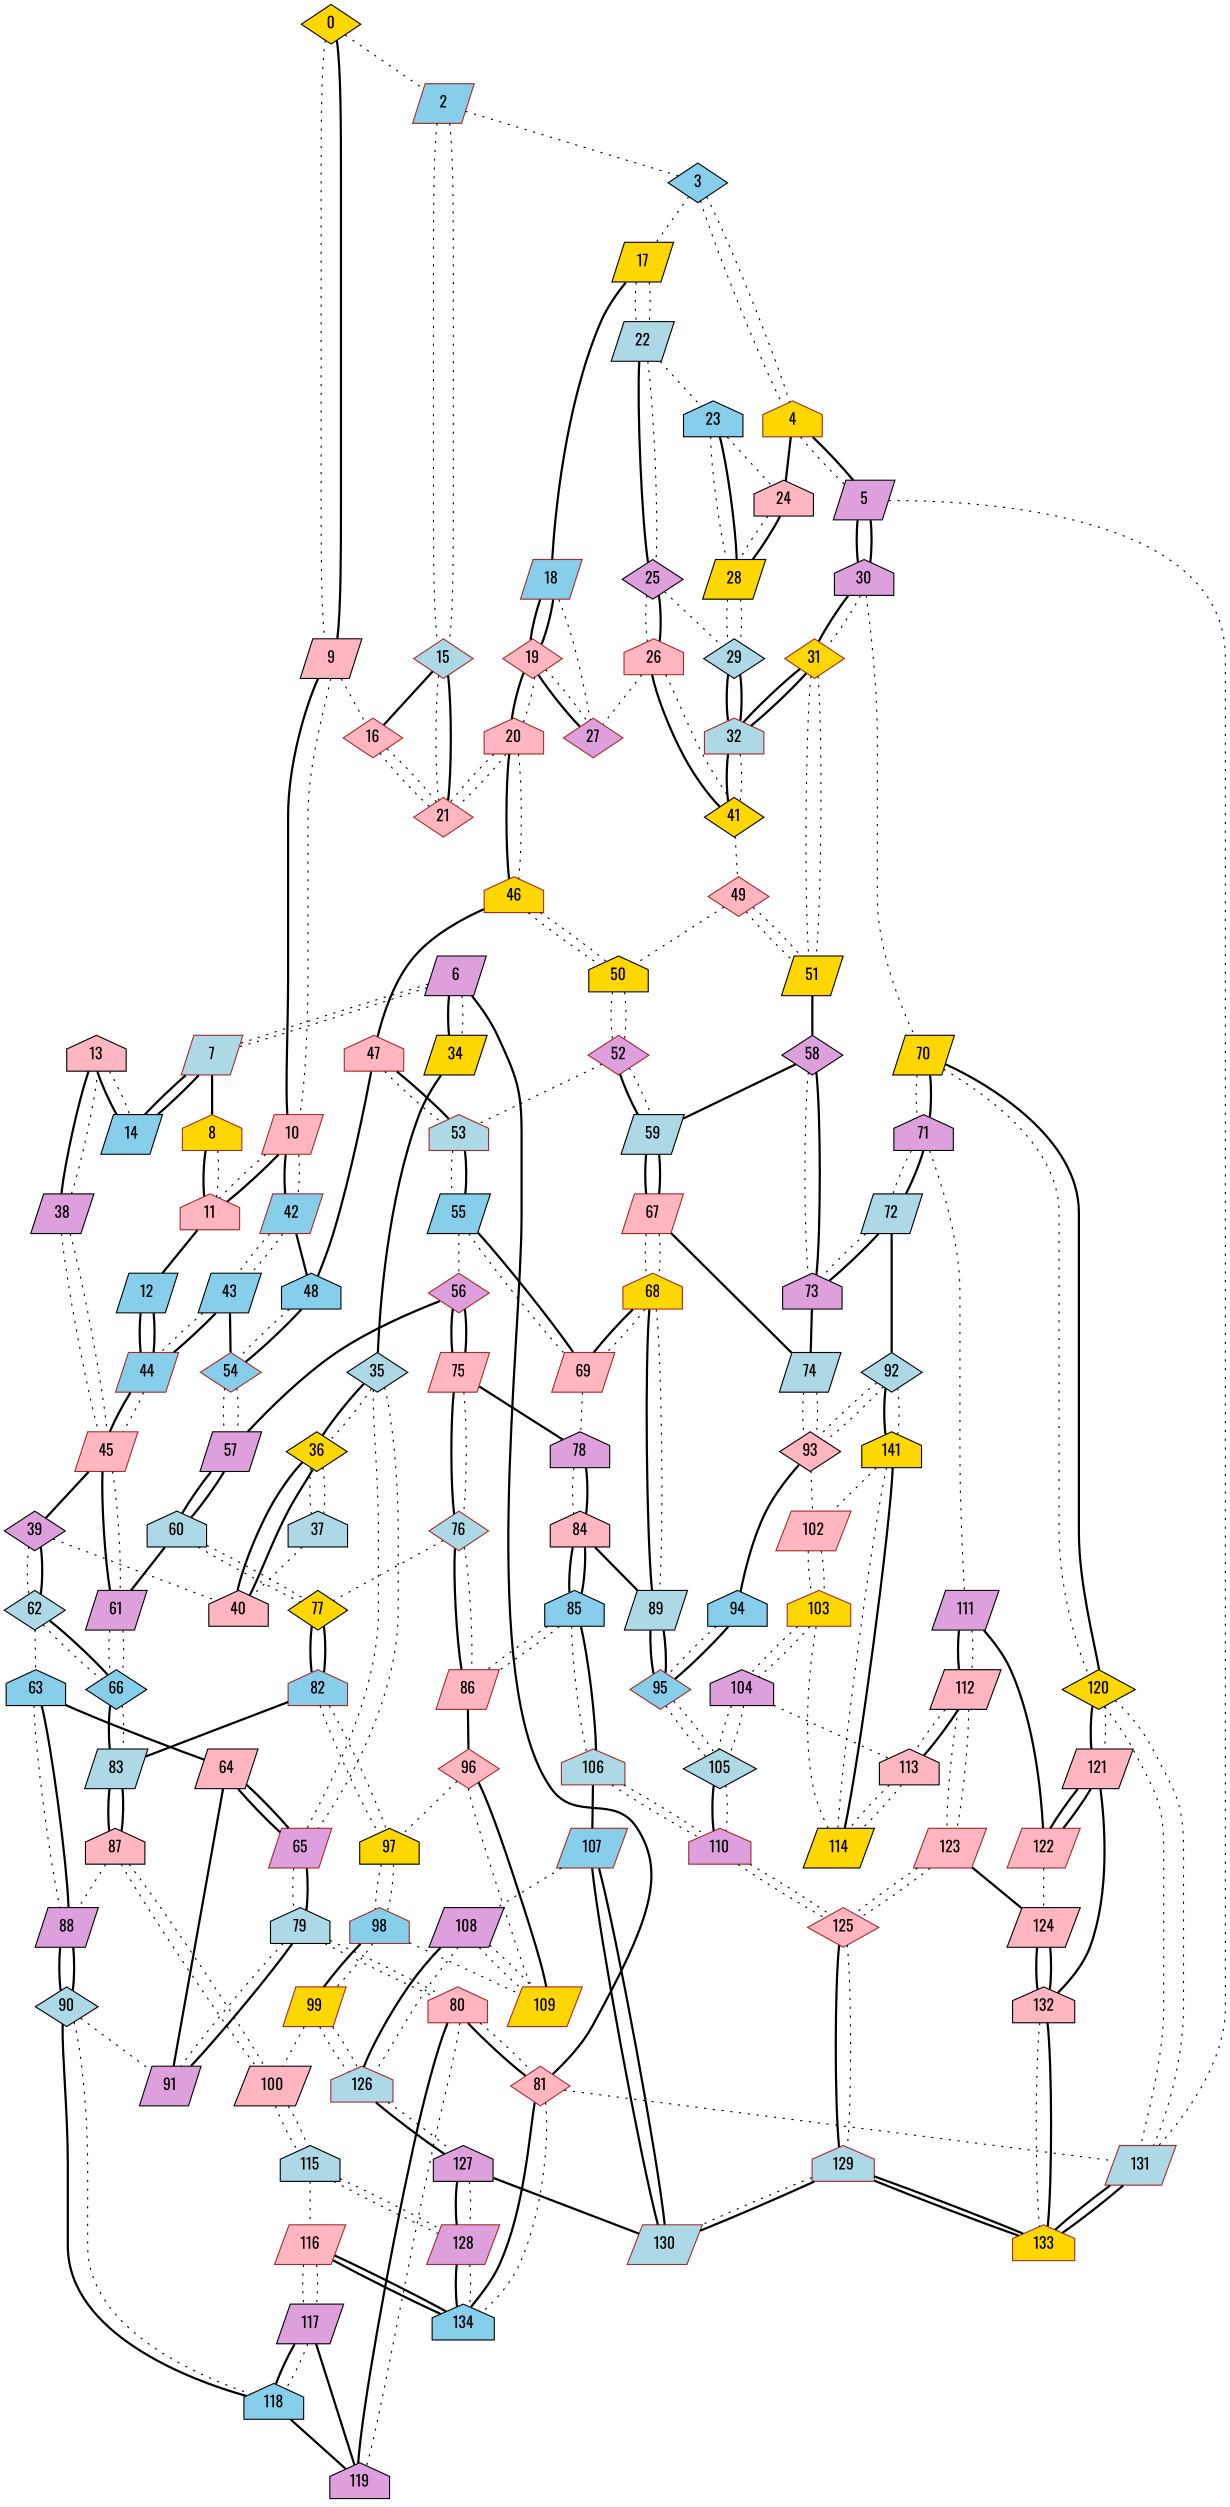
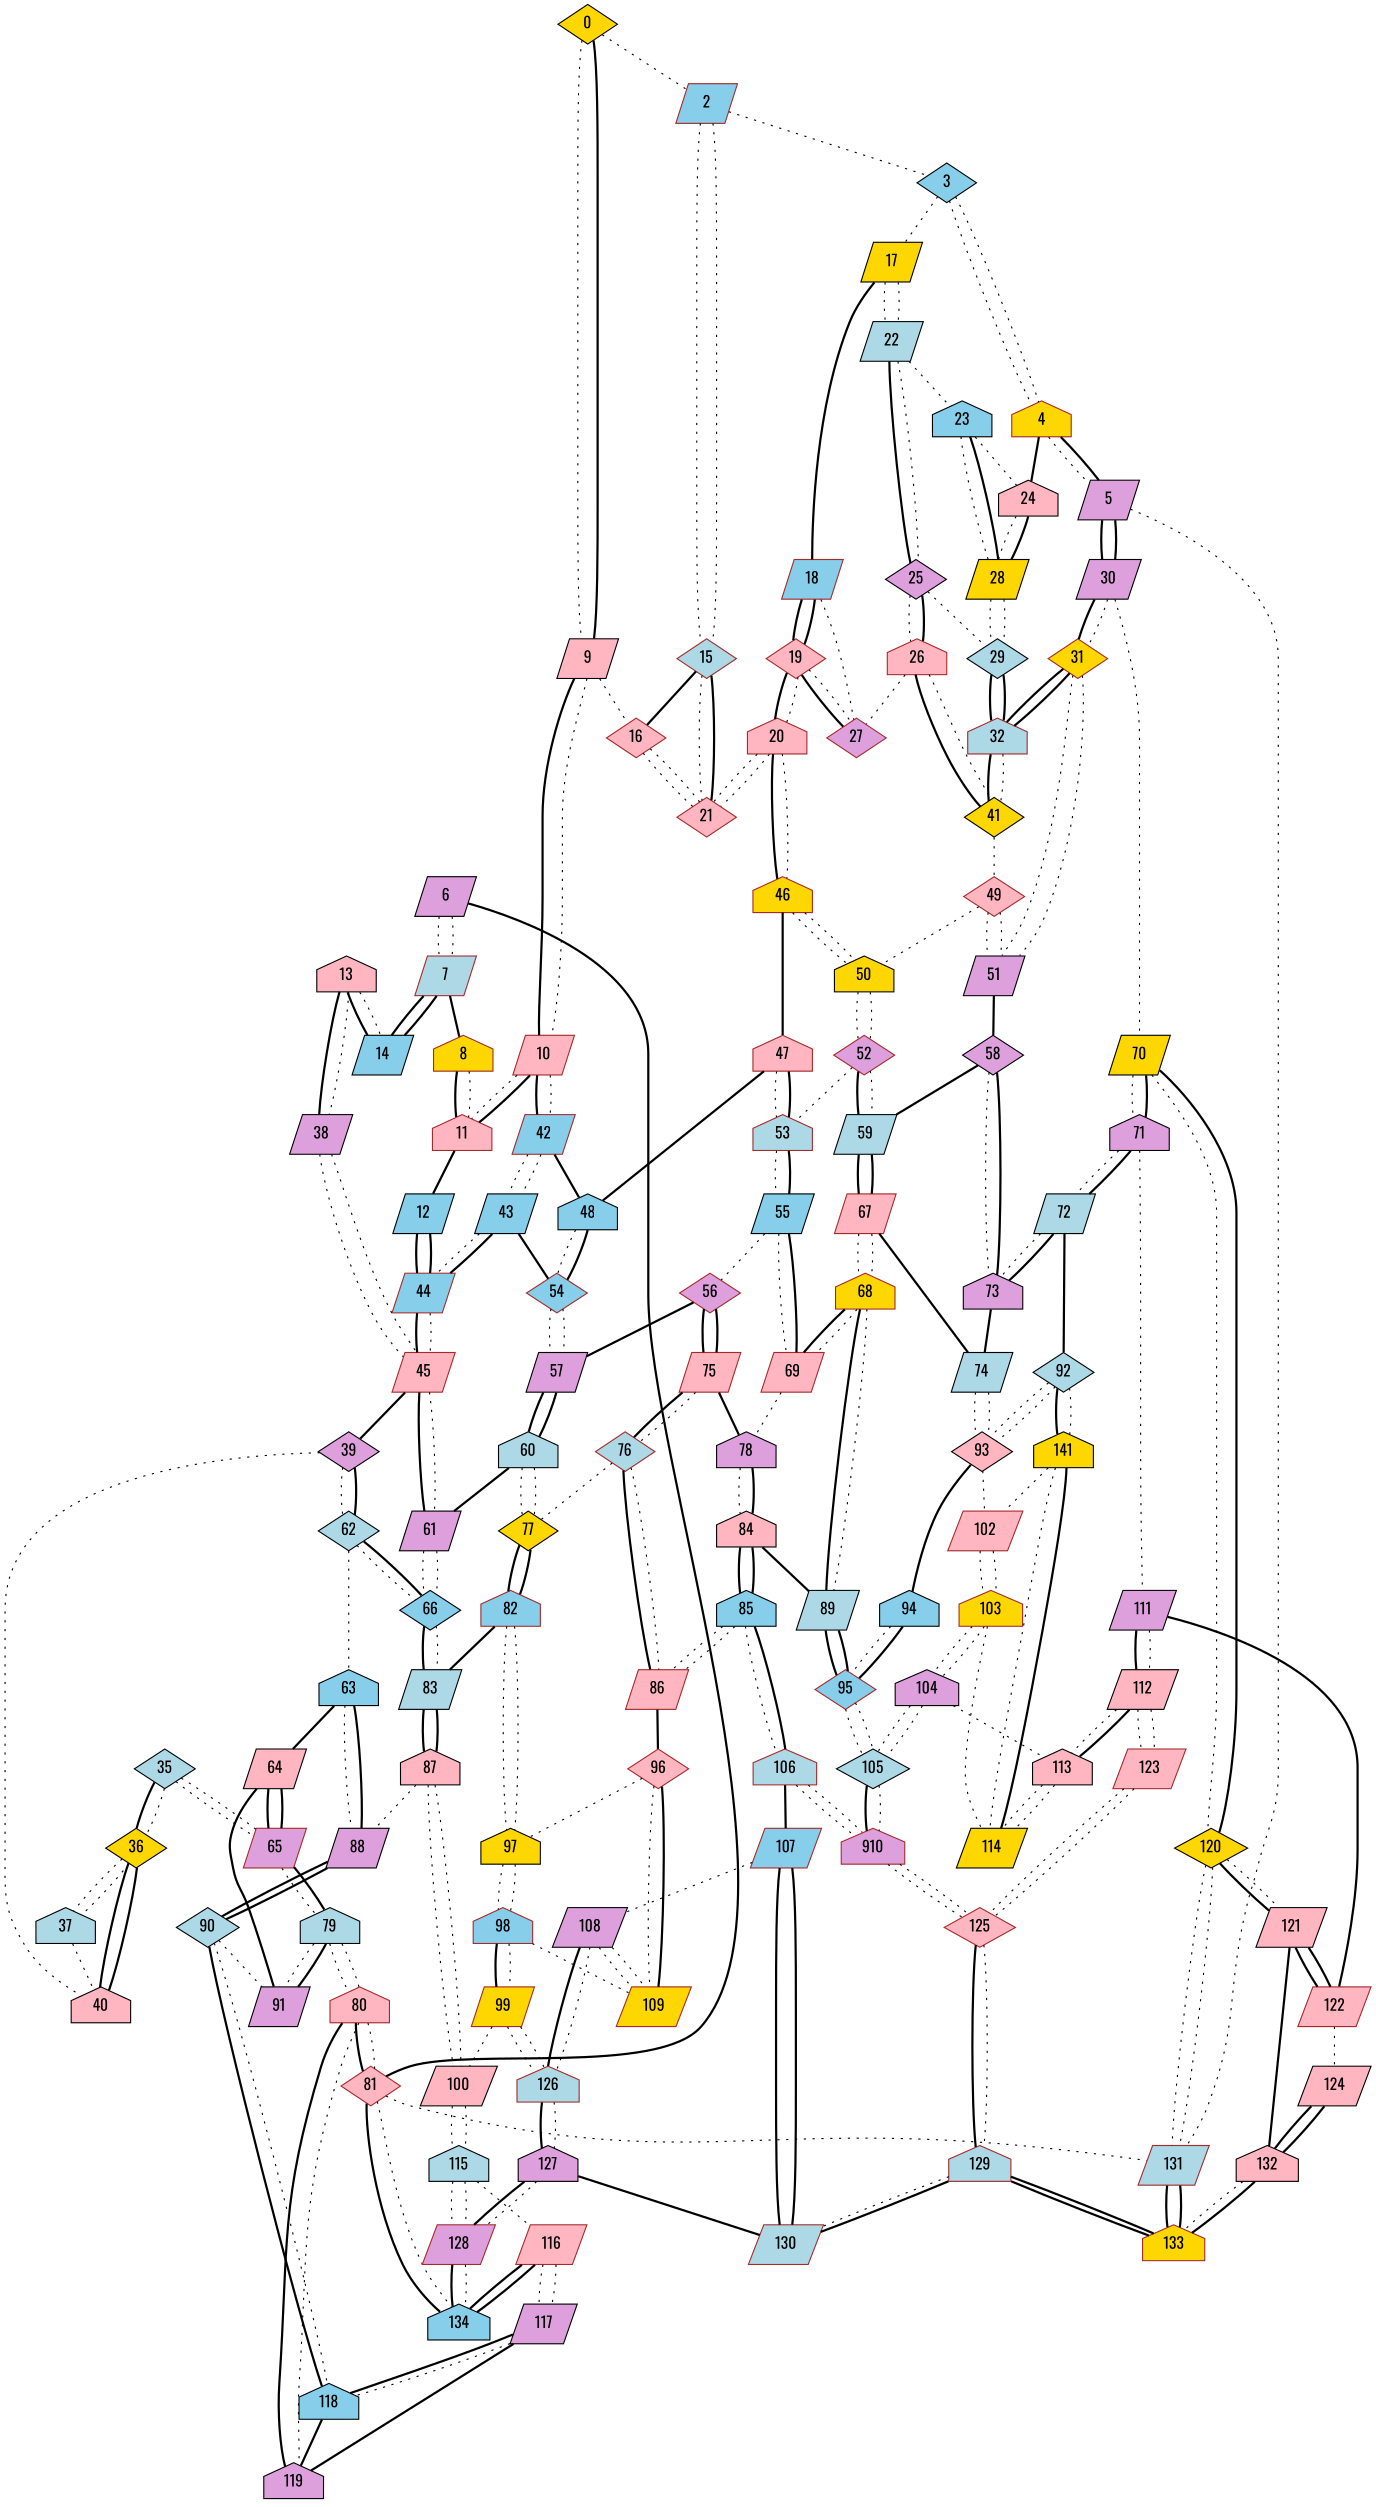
node "30": shape house -> parallelogram
node "51": fillcolor gold -> plum
node "34": removed
node "110": label "110" -> "910"
edge "123" -- "124": removed
